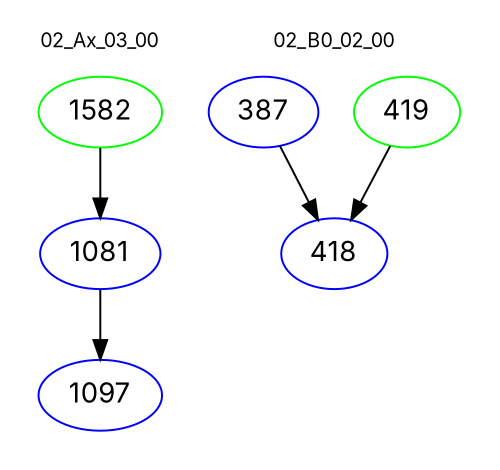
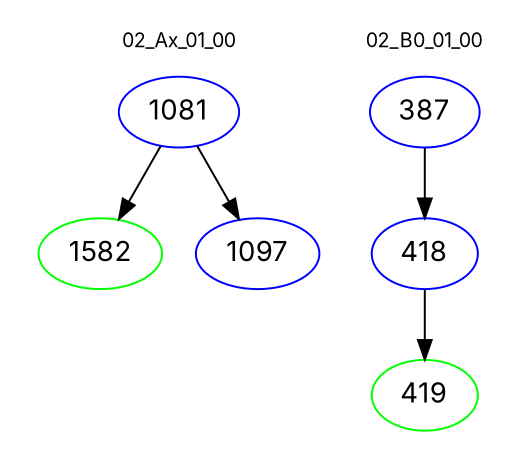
cluster "02_Ax_03_00": label "02_Ax_03_00" -> "02_Ax_01_00"
cluster "02_B0_02_00": label "02_B0_02_00" -> "02_B0_01_00"
edge "1582" -> "1081": reversed
edge "419" -> "418": reversed
